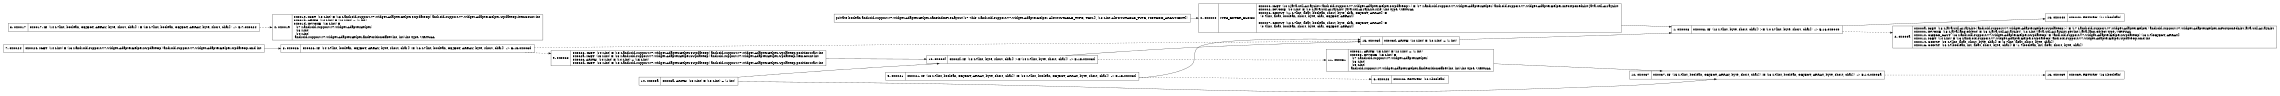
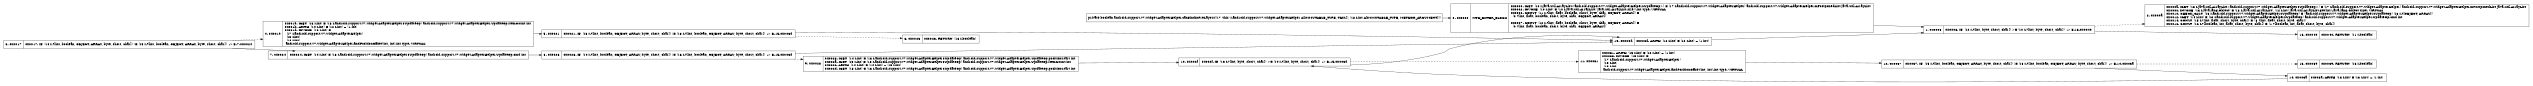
edge "4: 0x0019" -> "5: 0x0021": added
edge "8: 0x0026" -> "15: 0x003d": style dashed -> solid
edge "3: 0x0017" -> "7: 0x0024": added
edge "14: 0x003a" -> "12: 0x0037": reversed
